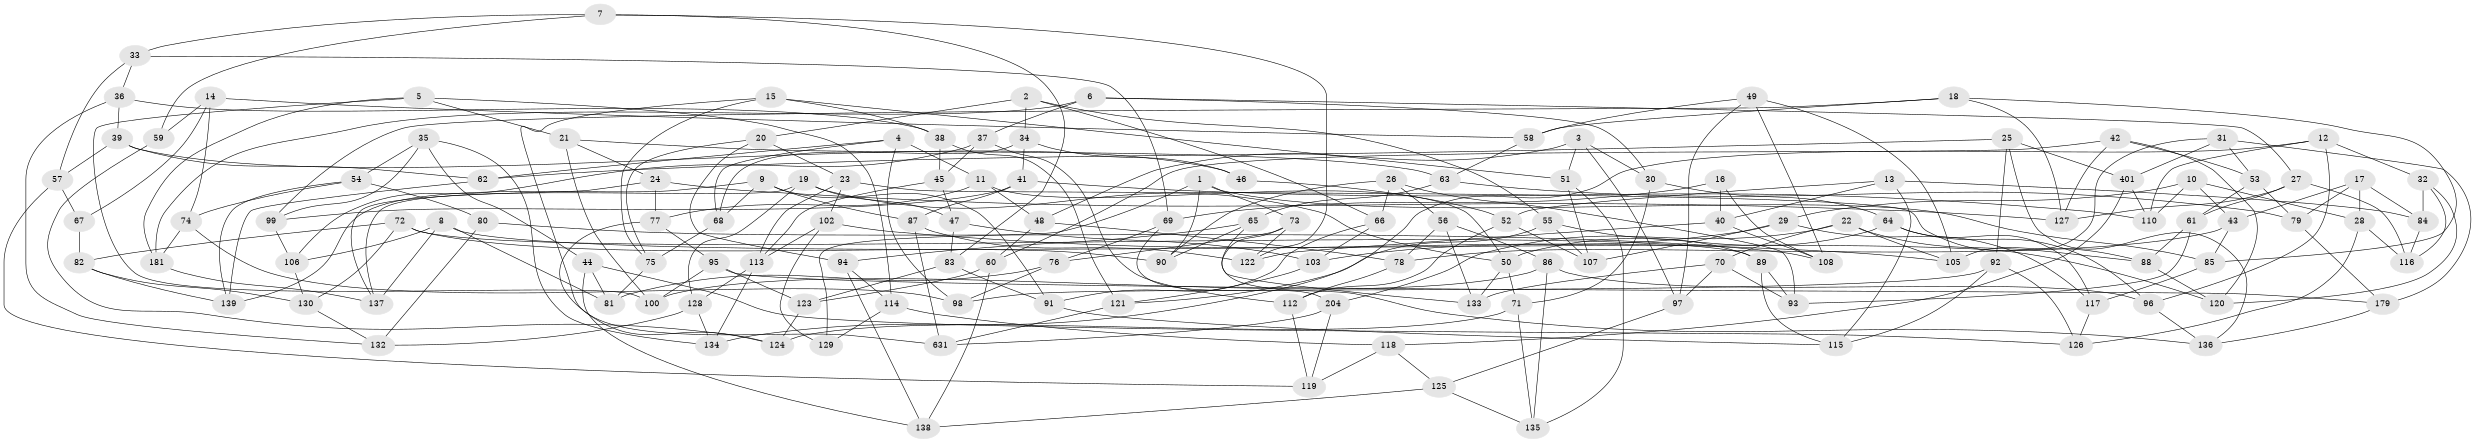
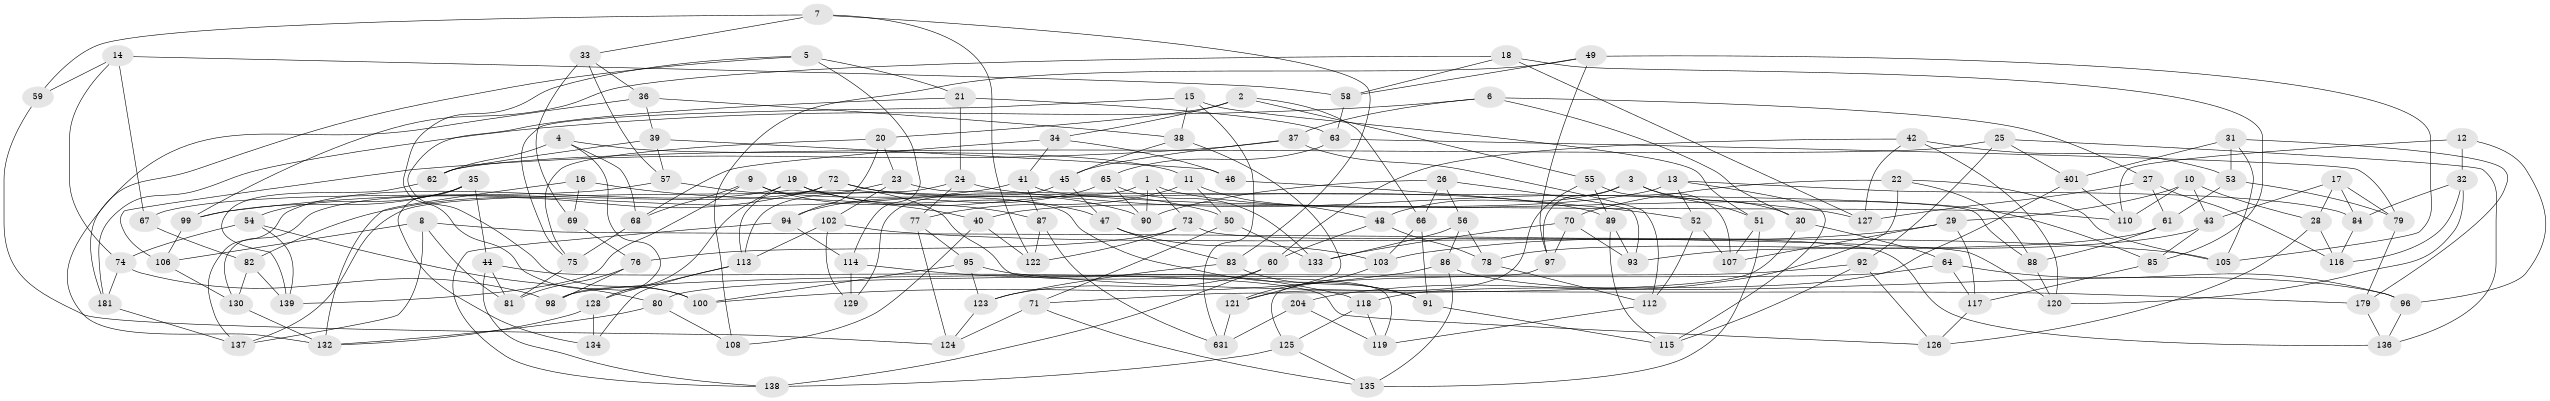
edge "12" -- "134": removed
edge "16" -- "108": now "16" -- "132"
edge "64" -- "50": now "64" -- "80"
edge "69" -- "204": removed
